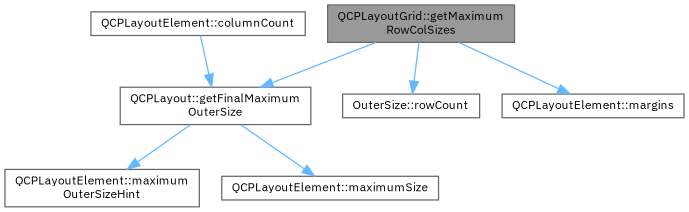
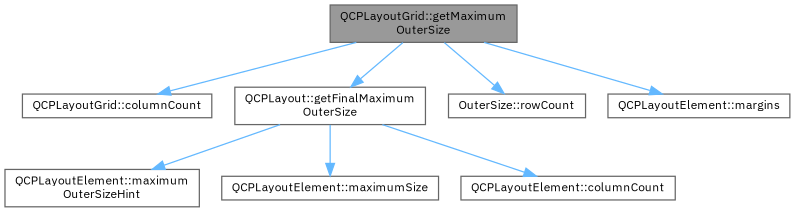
node "QCPLayoutGrid::getMaximum RowColSizes": label "QCPLayoutGrid::getMaximum RowColSizes" -> "QCPLayoutGrid::getMaximum OuterSize"
edge "QCPLayoutElement::columnCount" -> "QCPLayout::getFinalMaximum OuterSize": reversed
node "QCPLayoutGrid::columnCount": added
